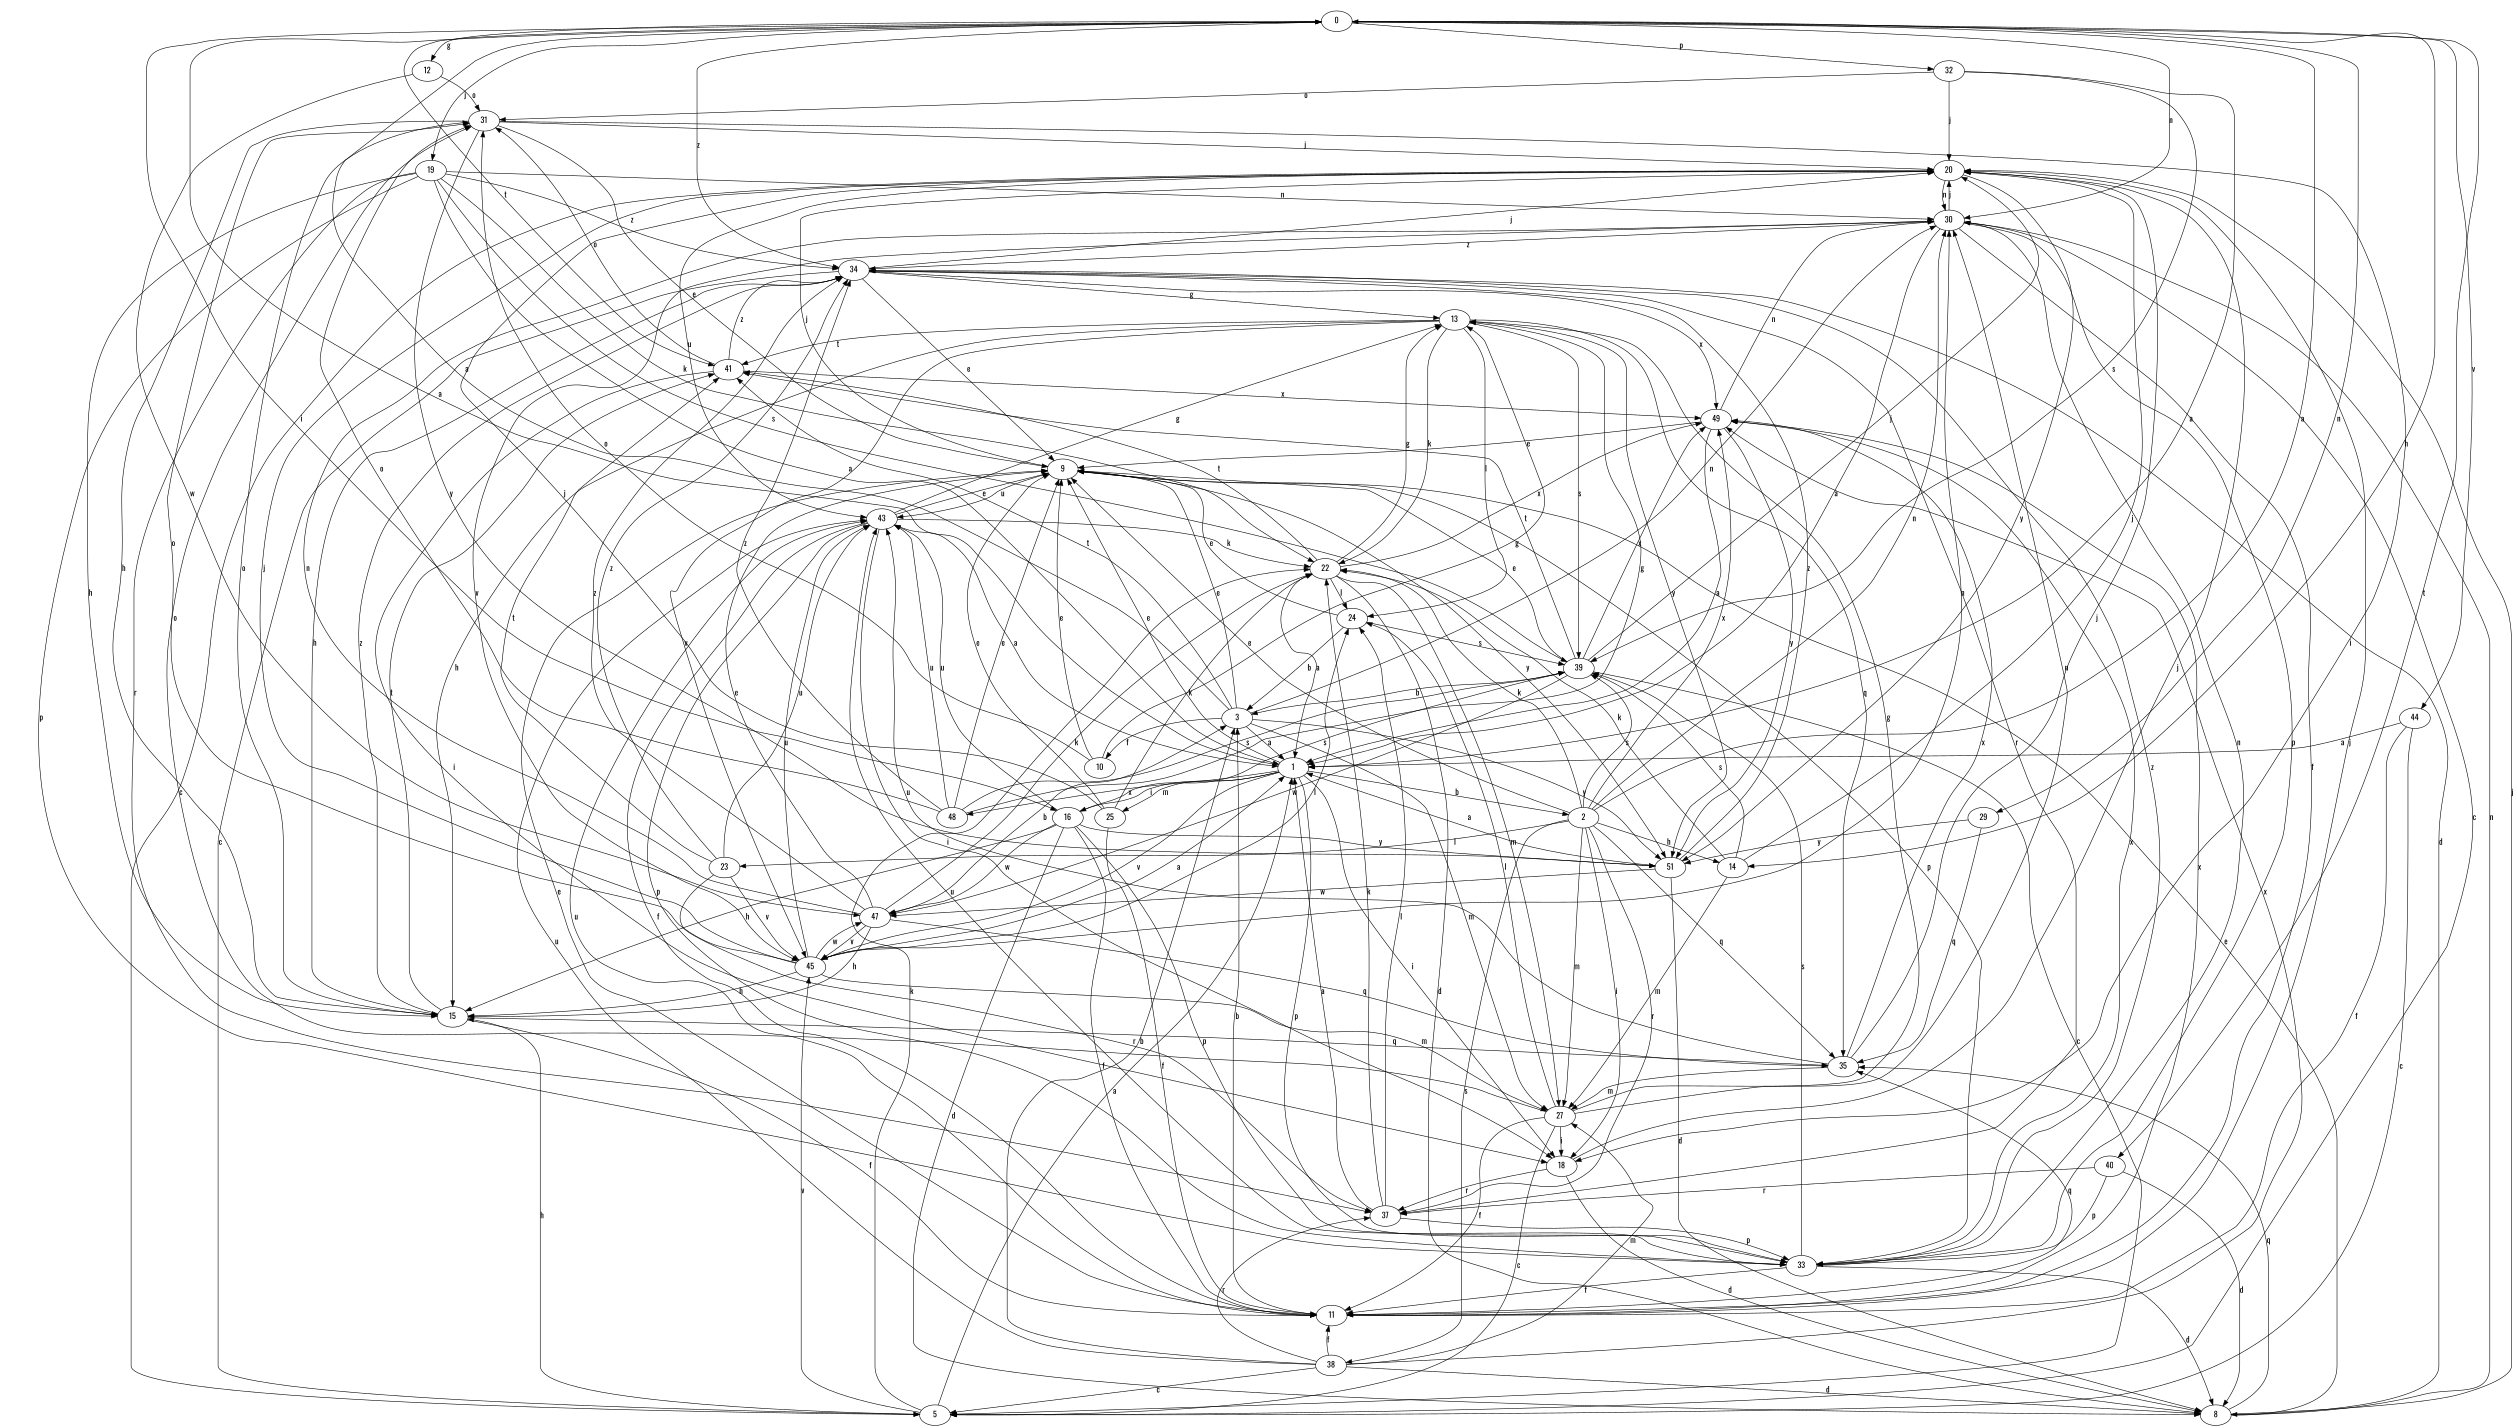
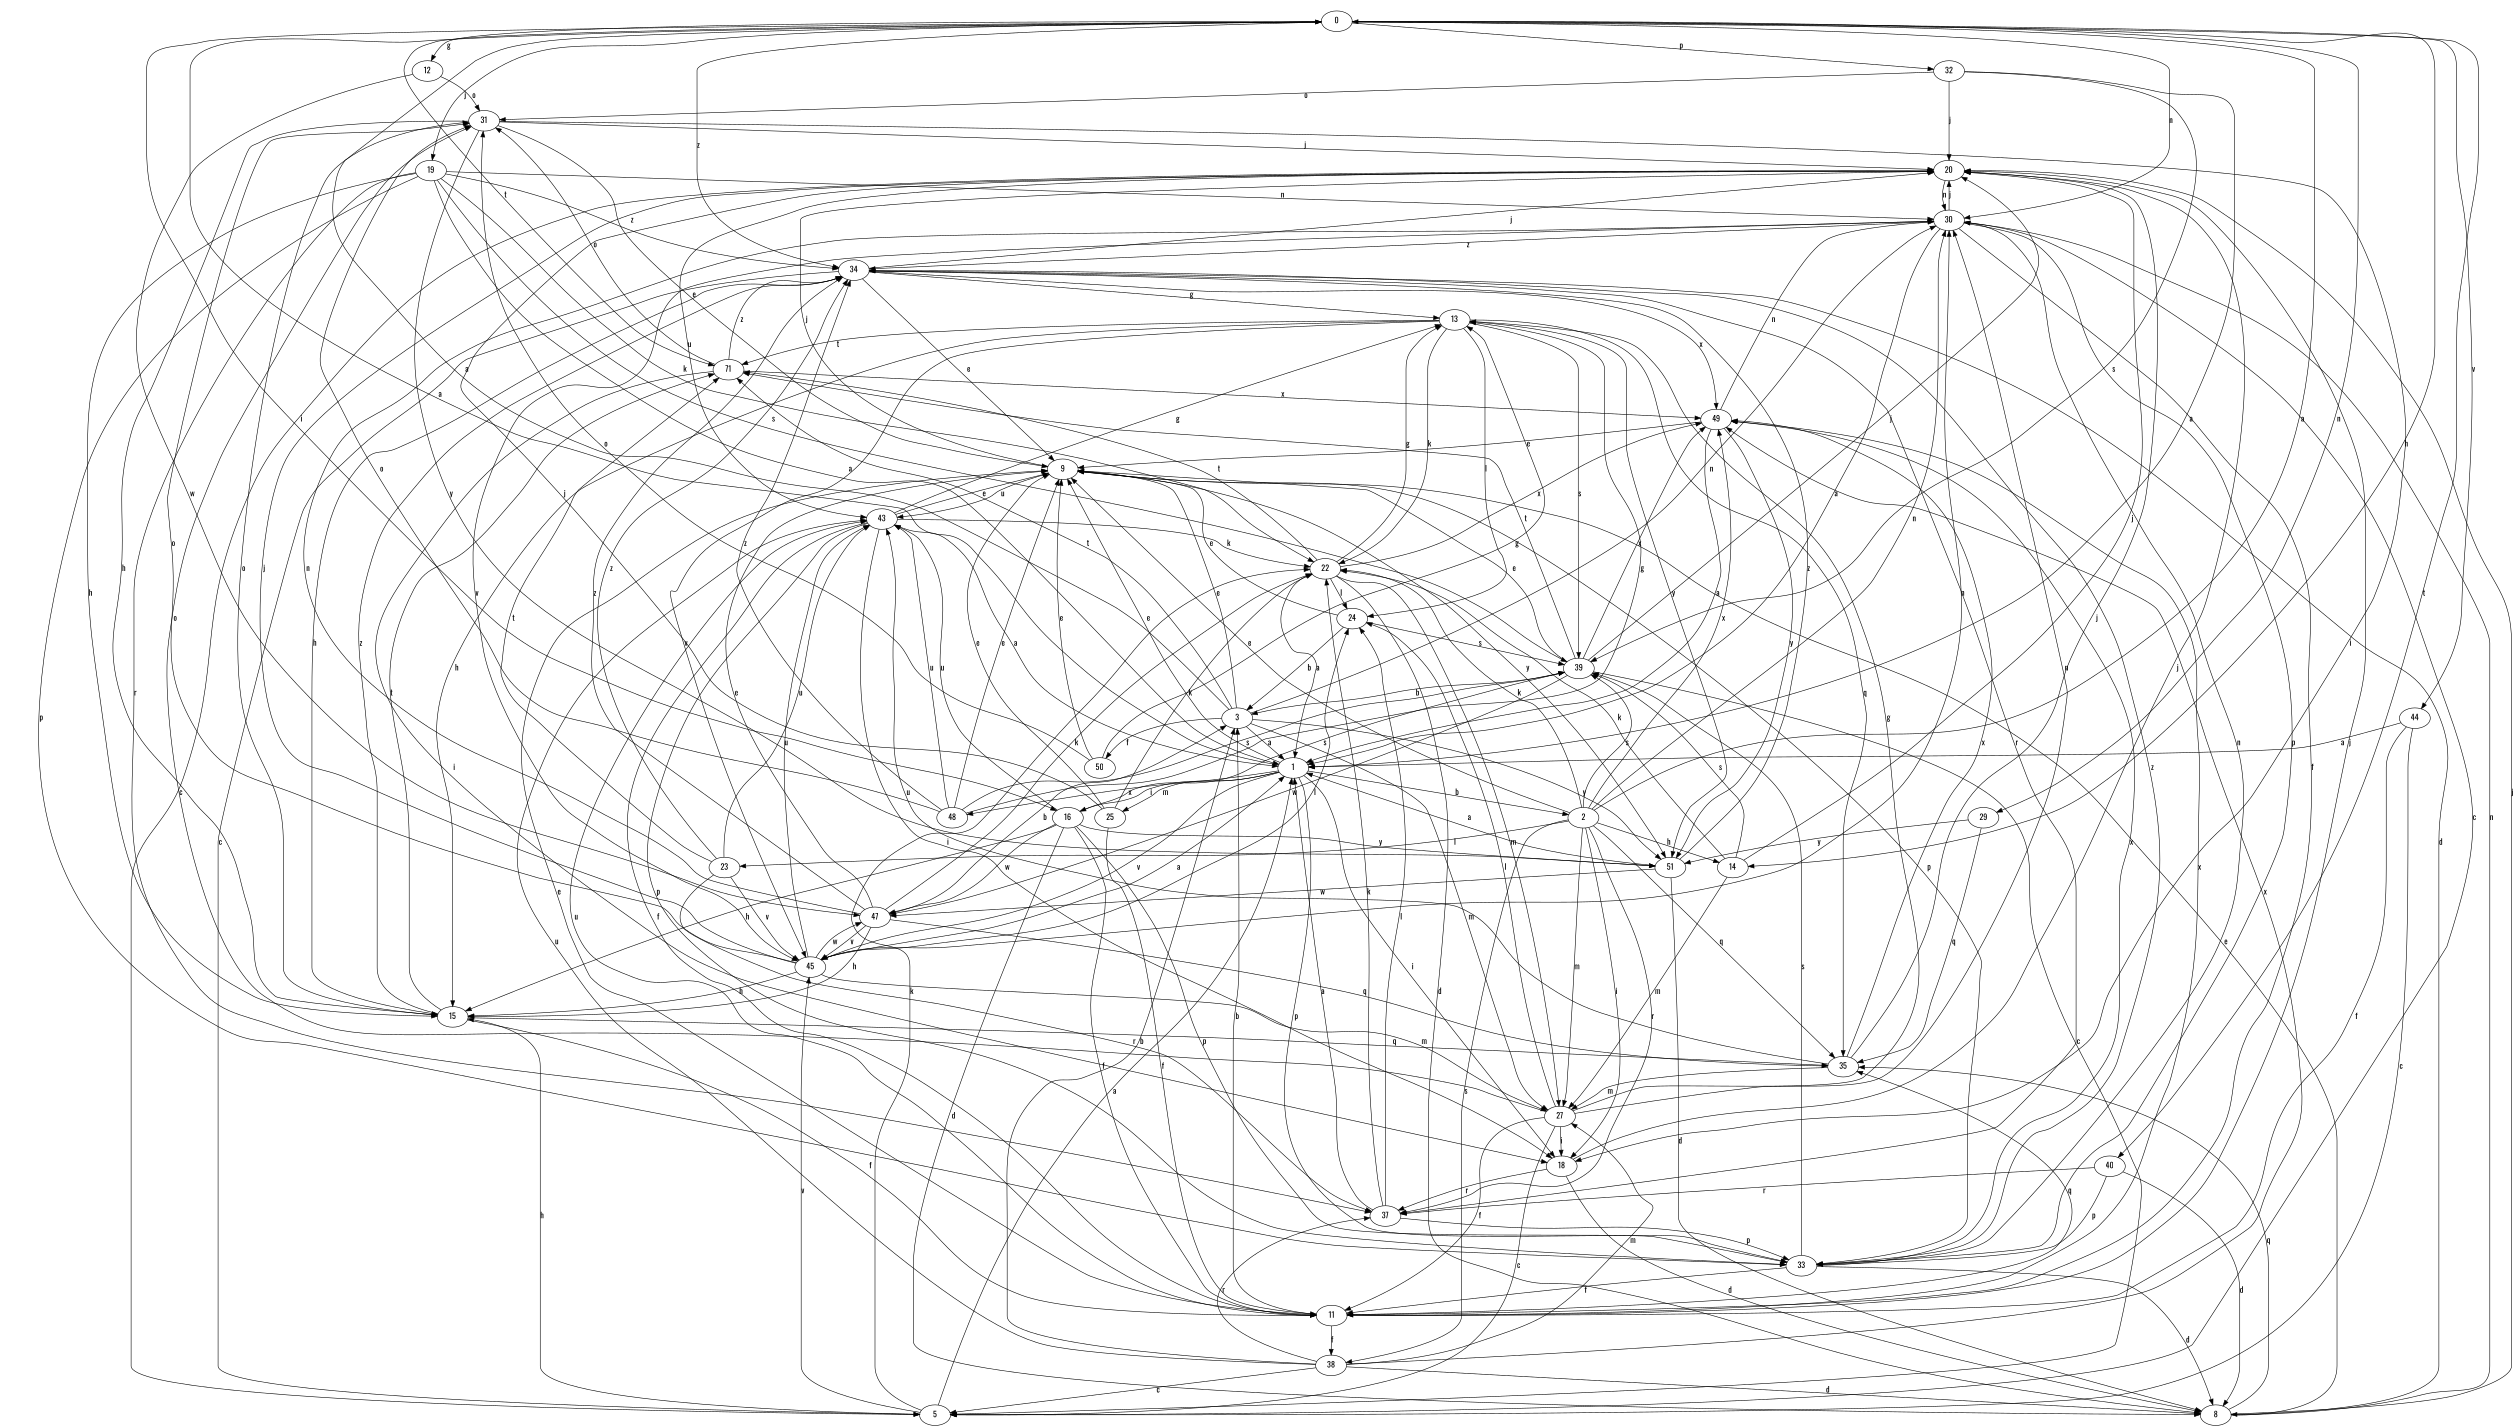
node "41": label "41" -> "71"
edge "20" -> "51": removed, label "y"
node "10": label "10" -> "50"
edge "33" -> "43": removed, label "u"
edge "38" -> "11": reversed
